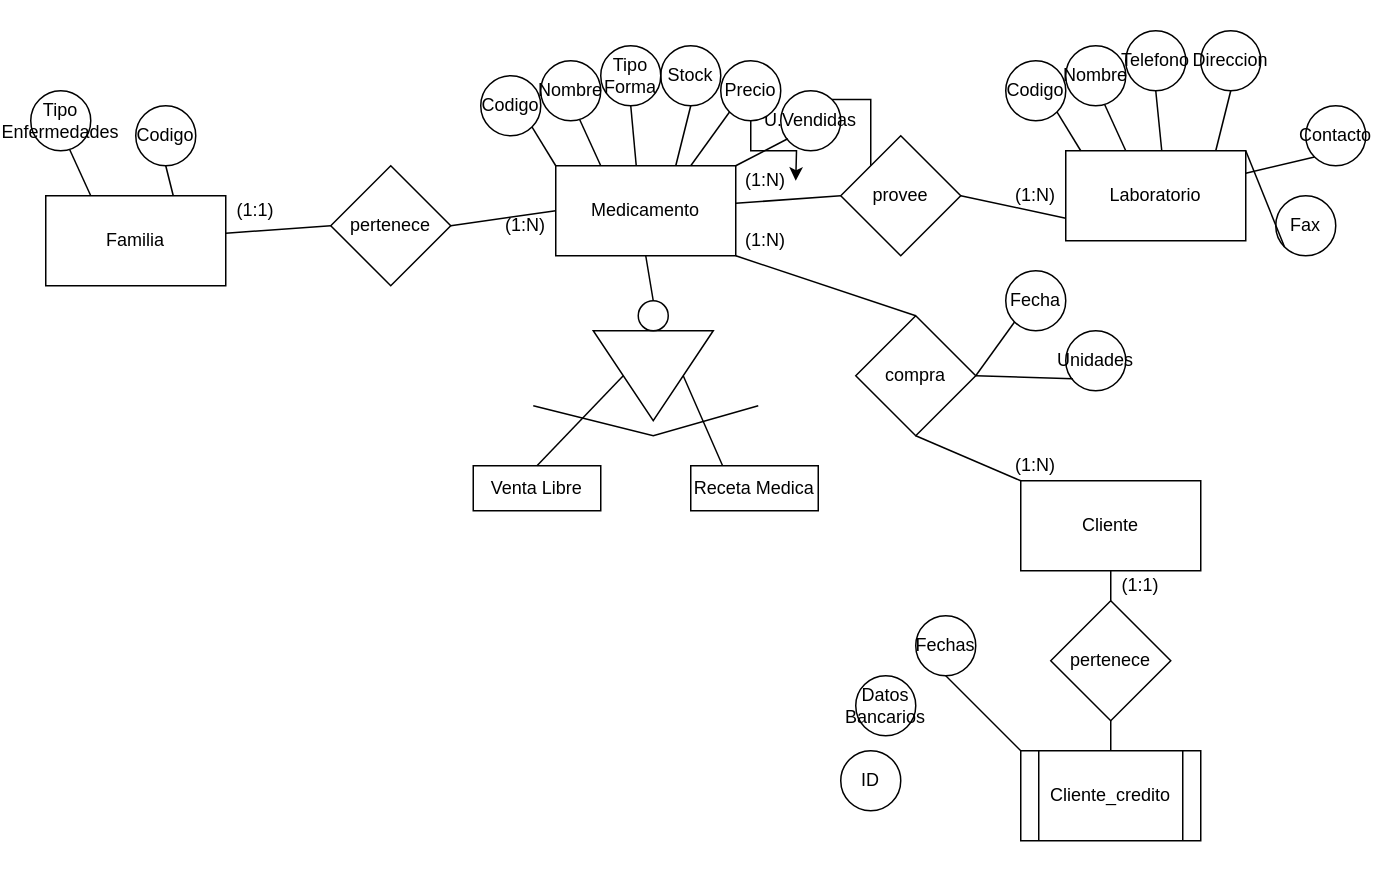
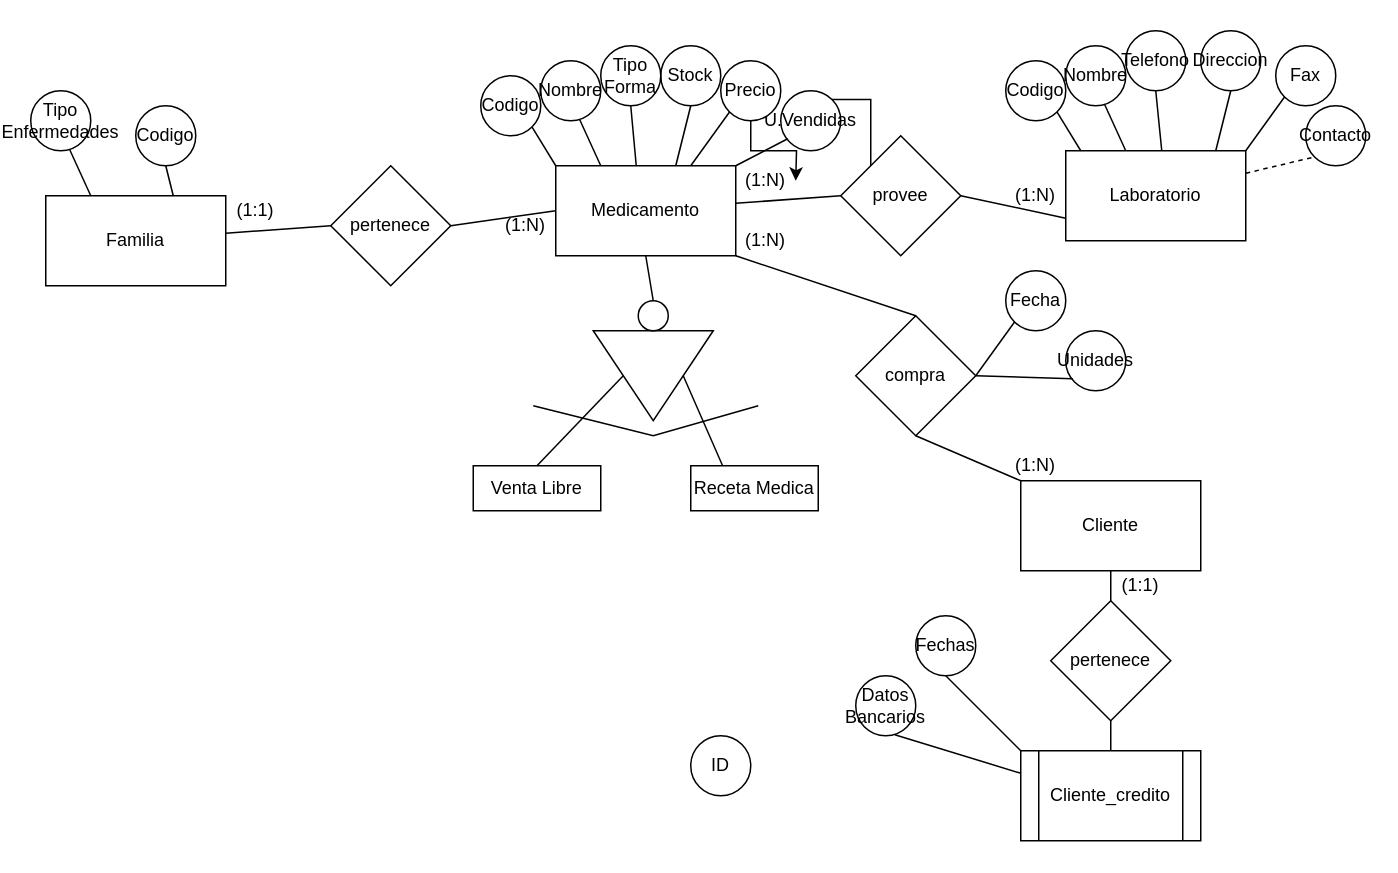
edge "Contacto" -- "Laboratorio": style solid -> dashed
node "Fax": moved (1306, 226) -> (1306, 76)
edge "Datos Bancarios" -- "Cliente_credito": added
node "ID": moved (871, 781) -> (721, 766)
